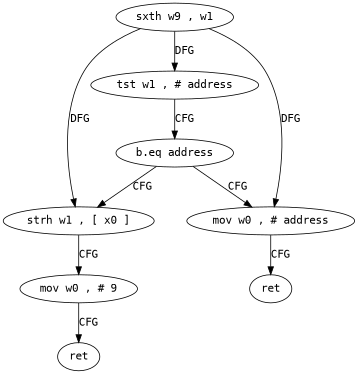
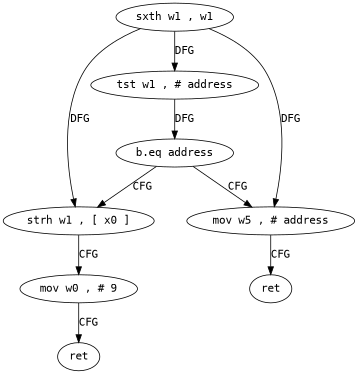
node "sxth w9 , w1": label "sxth w9 , w1" -> "sxth w1 , w1"
edge "tst w1 , # address" -> "b.eq address": label "CFG" -> "DFG"
node "mov w0 , # address": label "mov w0 , # address" -> "mov w5 , # address"
